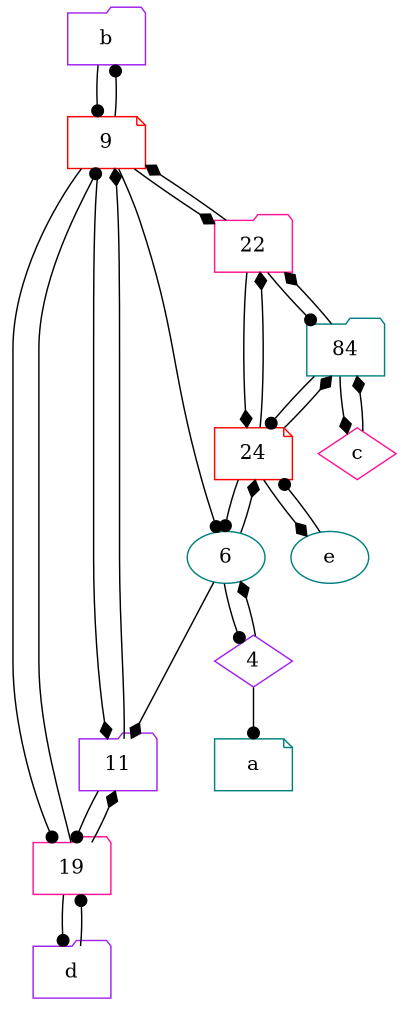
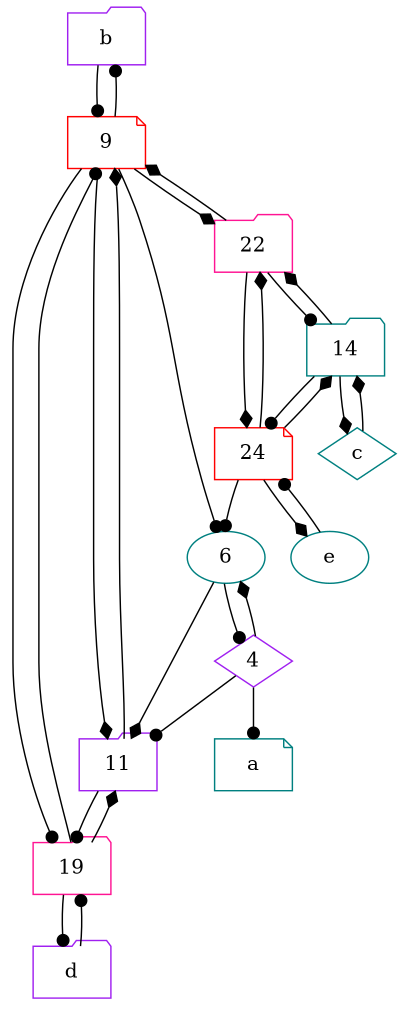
node "84": label "84" -> "14"
node "c": color deeppink -> teal
edge "6" -> "24": removed
edge "4" -> "11": added
